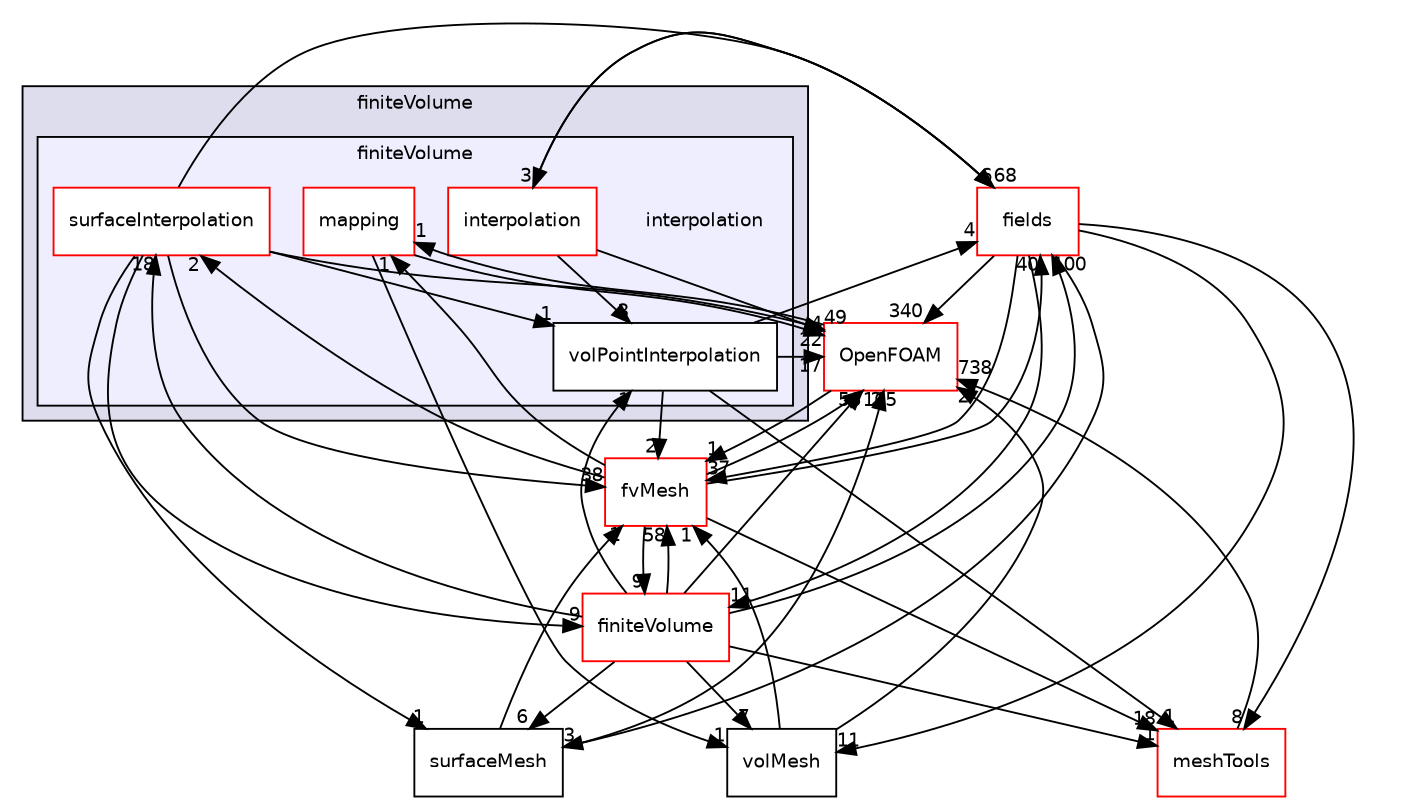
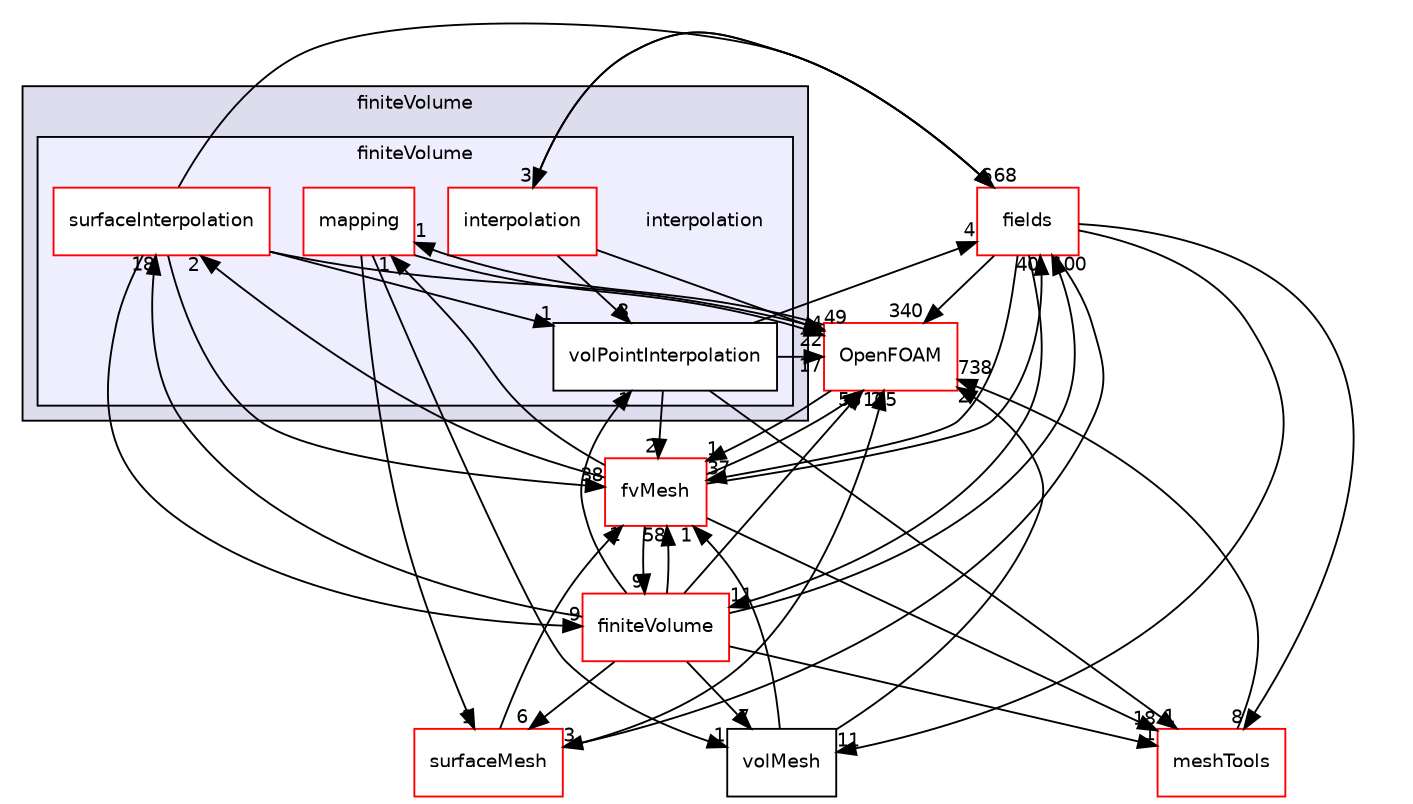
edge "surfaceInterpolation" -> "surfaceMesh": now "mapping" -> "surfaceMesh"
node "surfaceMesh": color black -> red
